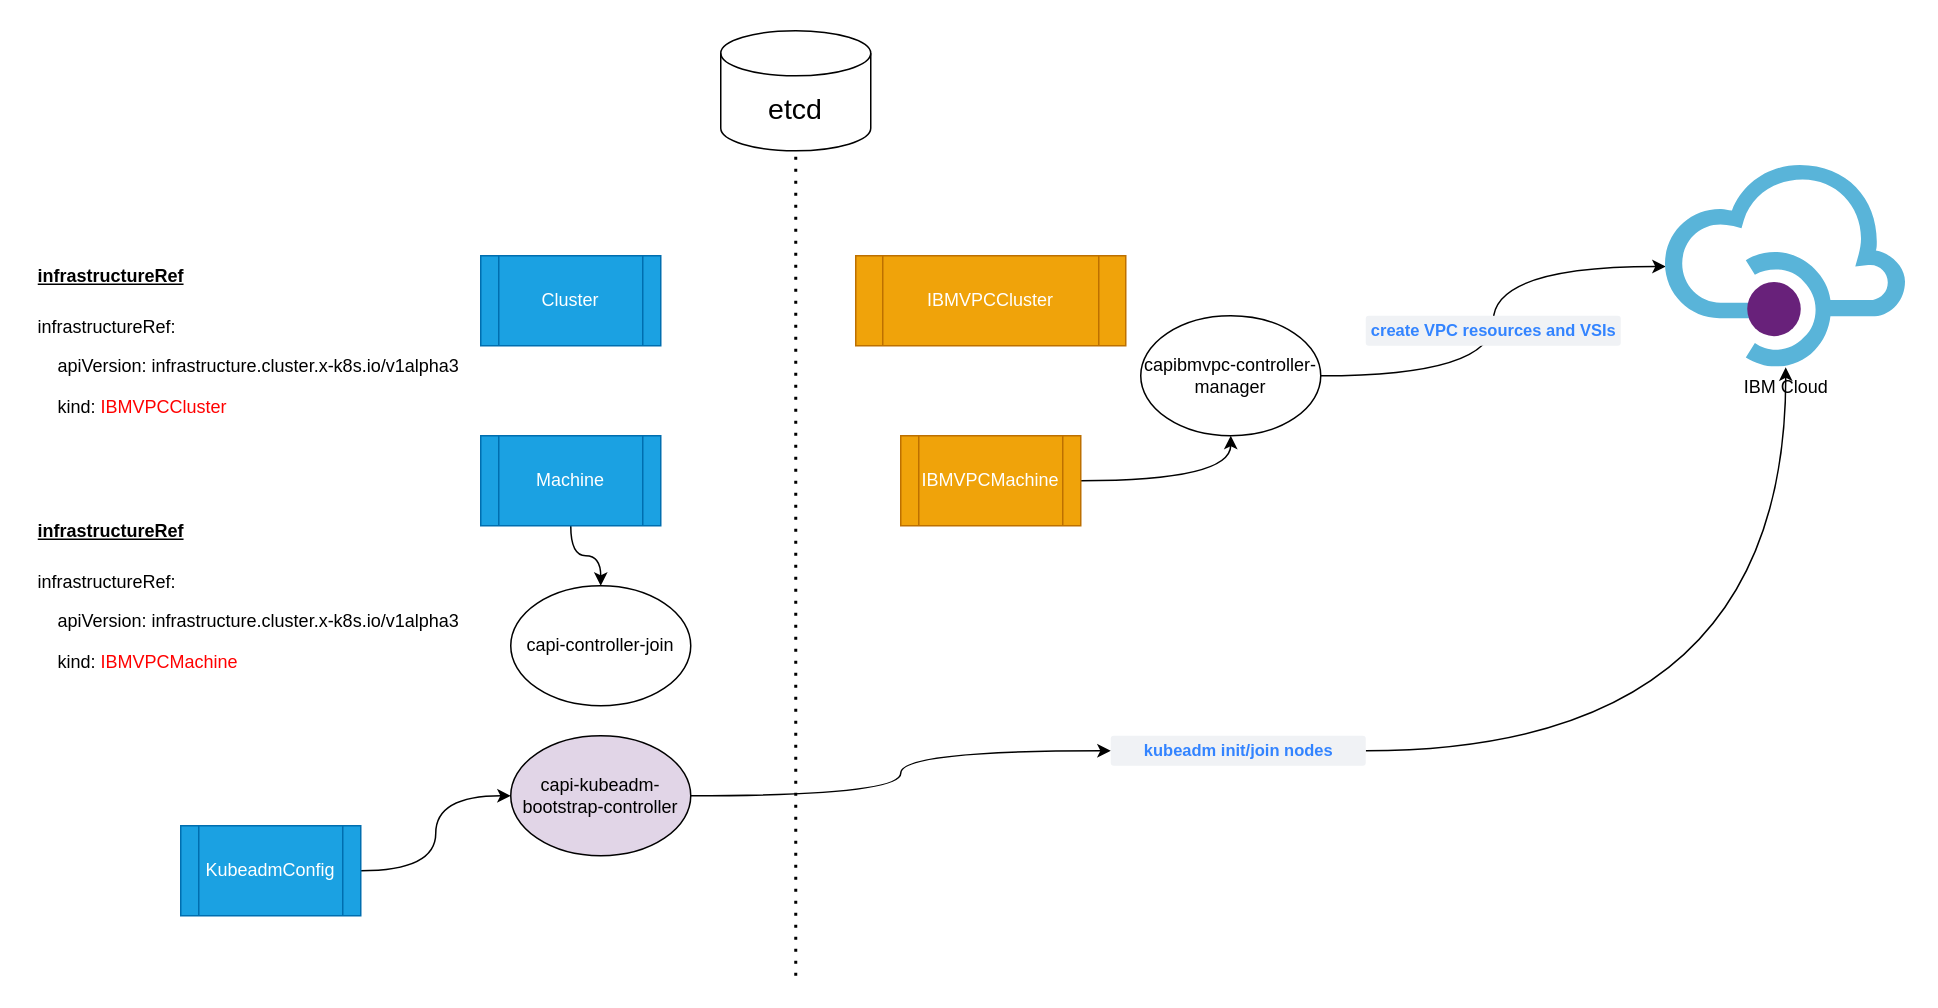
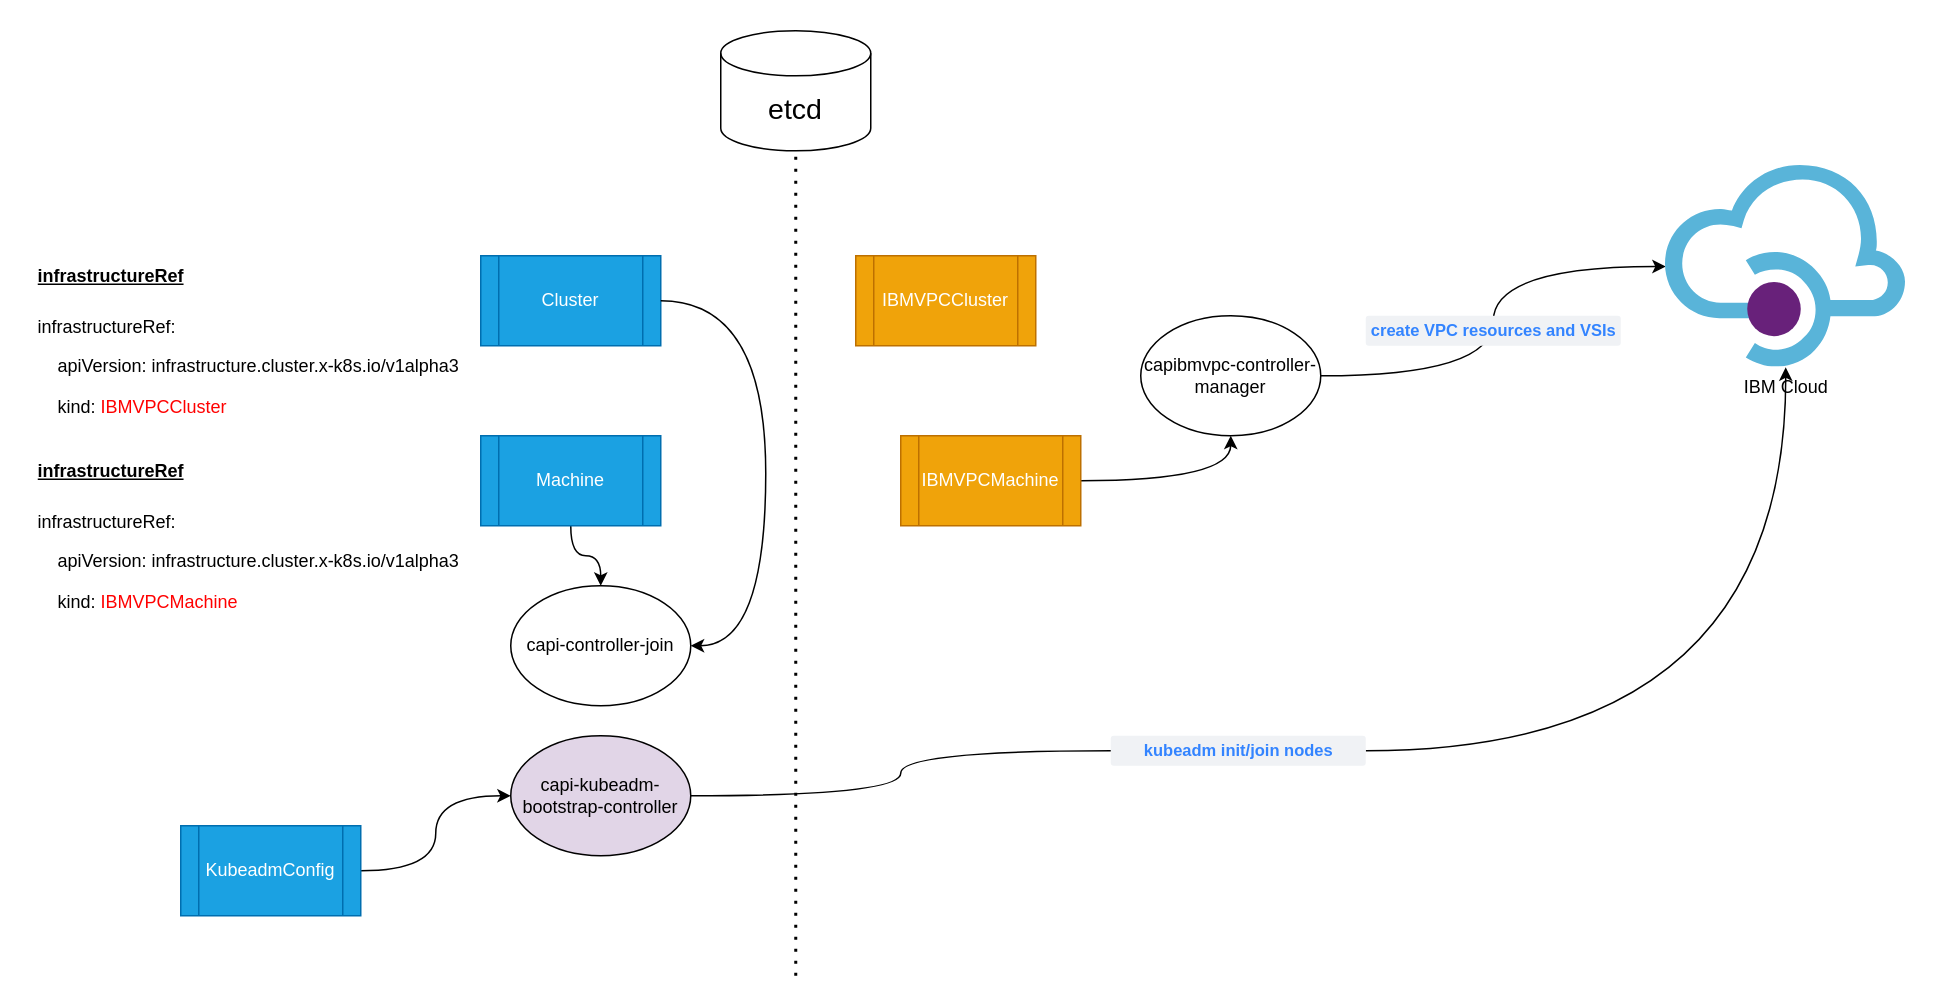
node "IBMVPCCluster": size 270x90 -> 180x90
edge "Cluster" -> "capi-controller-join": added
node "infrastructureRef infrastructureRef: apiVersion: infrastructure.cluster.x-k8s.io/v1alpha3 kind: IBMVPCMachine": moved (248, 586) -> (248, 526)
edge "capi-kubeadm-bootstrap-controller" -> "kubeadm init/join nodes": arrowhead classic -> none
